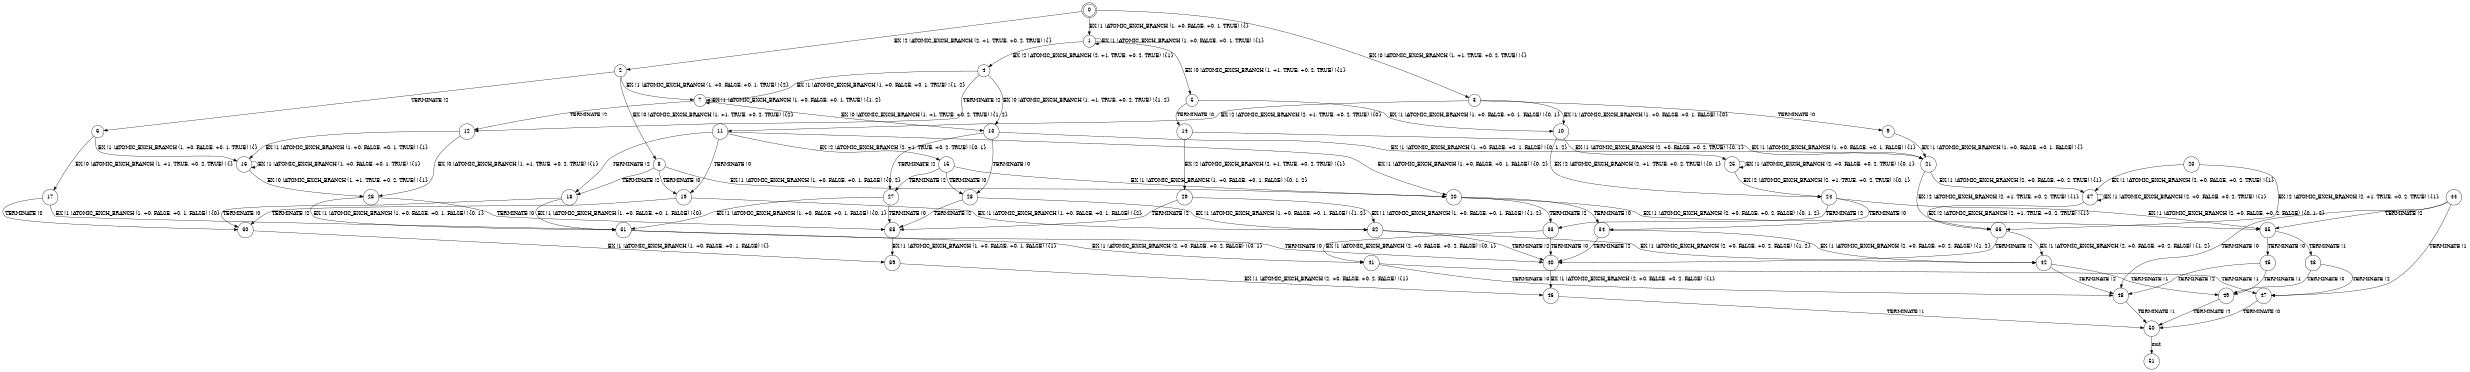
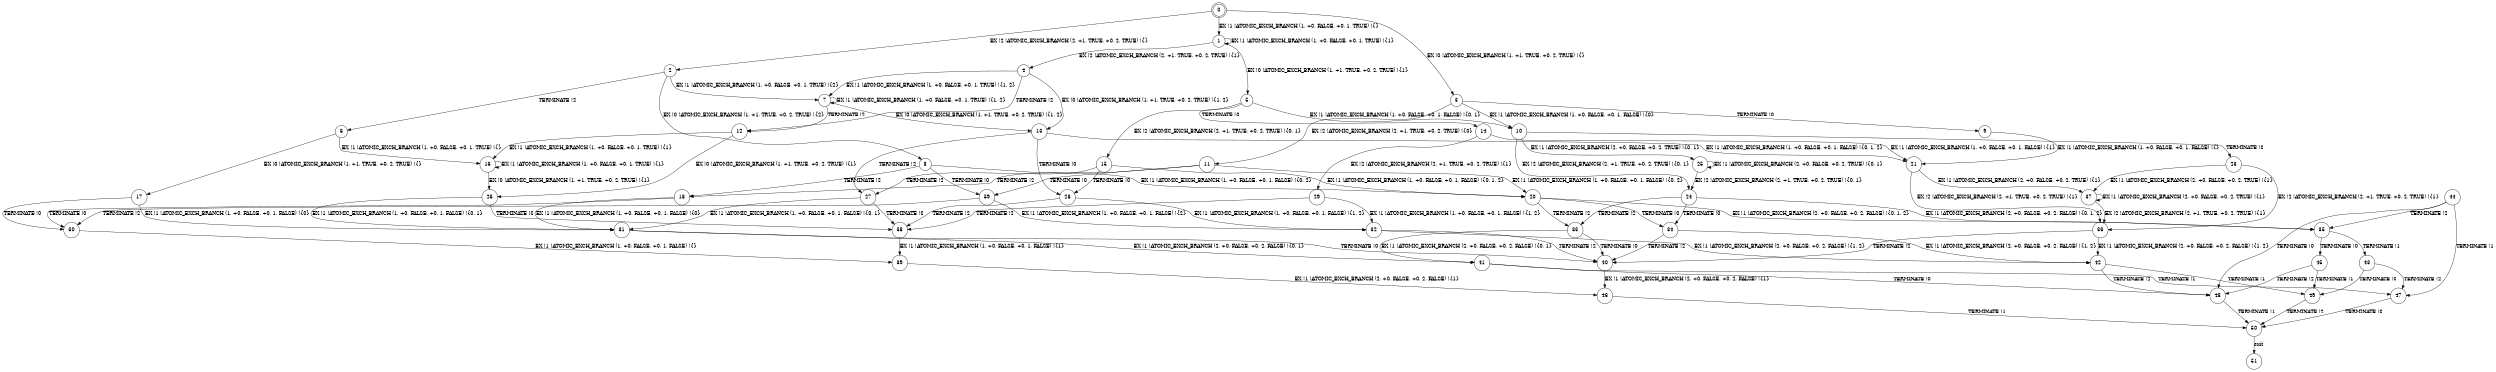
edge "10" -> "23": added, label "TERMINATE !0"
edge "11" -> "15": now "5" -> "15"
node "19": label "19" -> "59"
